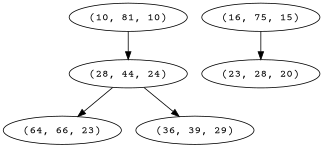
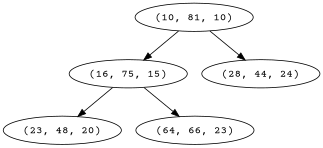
edge "(10, 81, 10)" -> "(16, 75, 15)": added
node "(23, 28, 20)": label "(23, 28, 20)" -> "(23, 48, 20)"
edge "(28, 44, 24)" -> "(64, 66, 23)": now "(16, 75, 15)" -> "(64, 66, 23)"
node "(36, 39, 29)": removed
